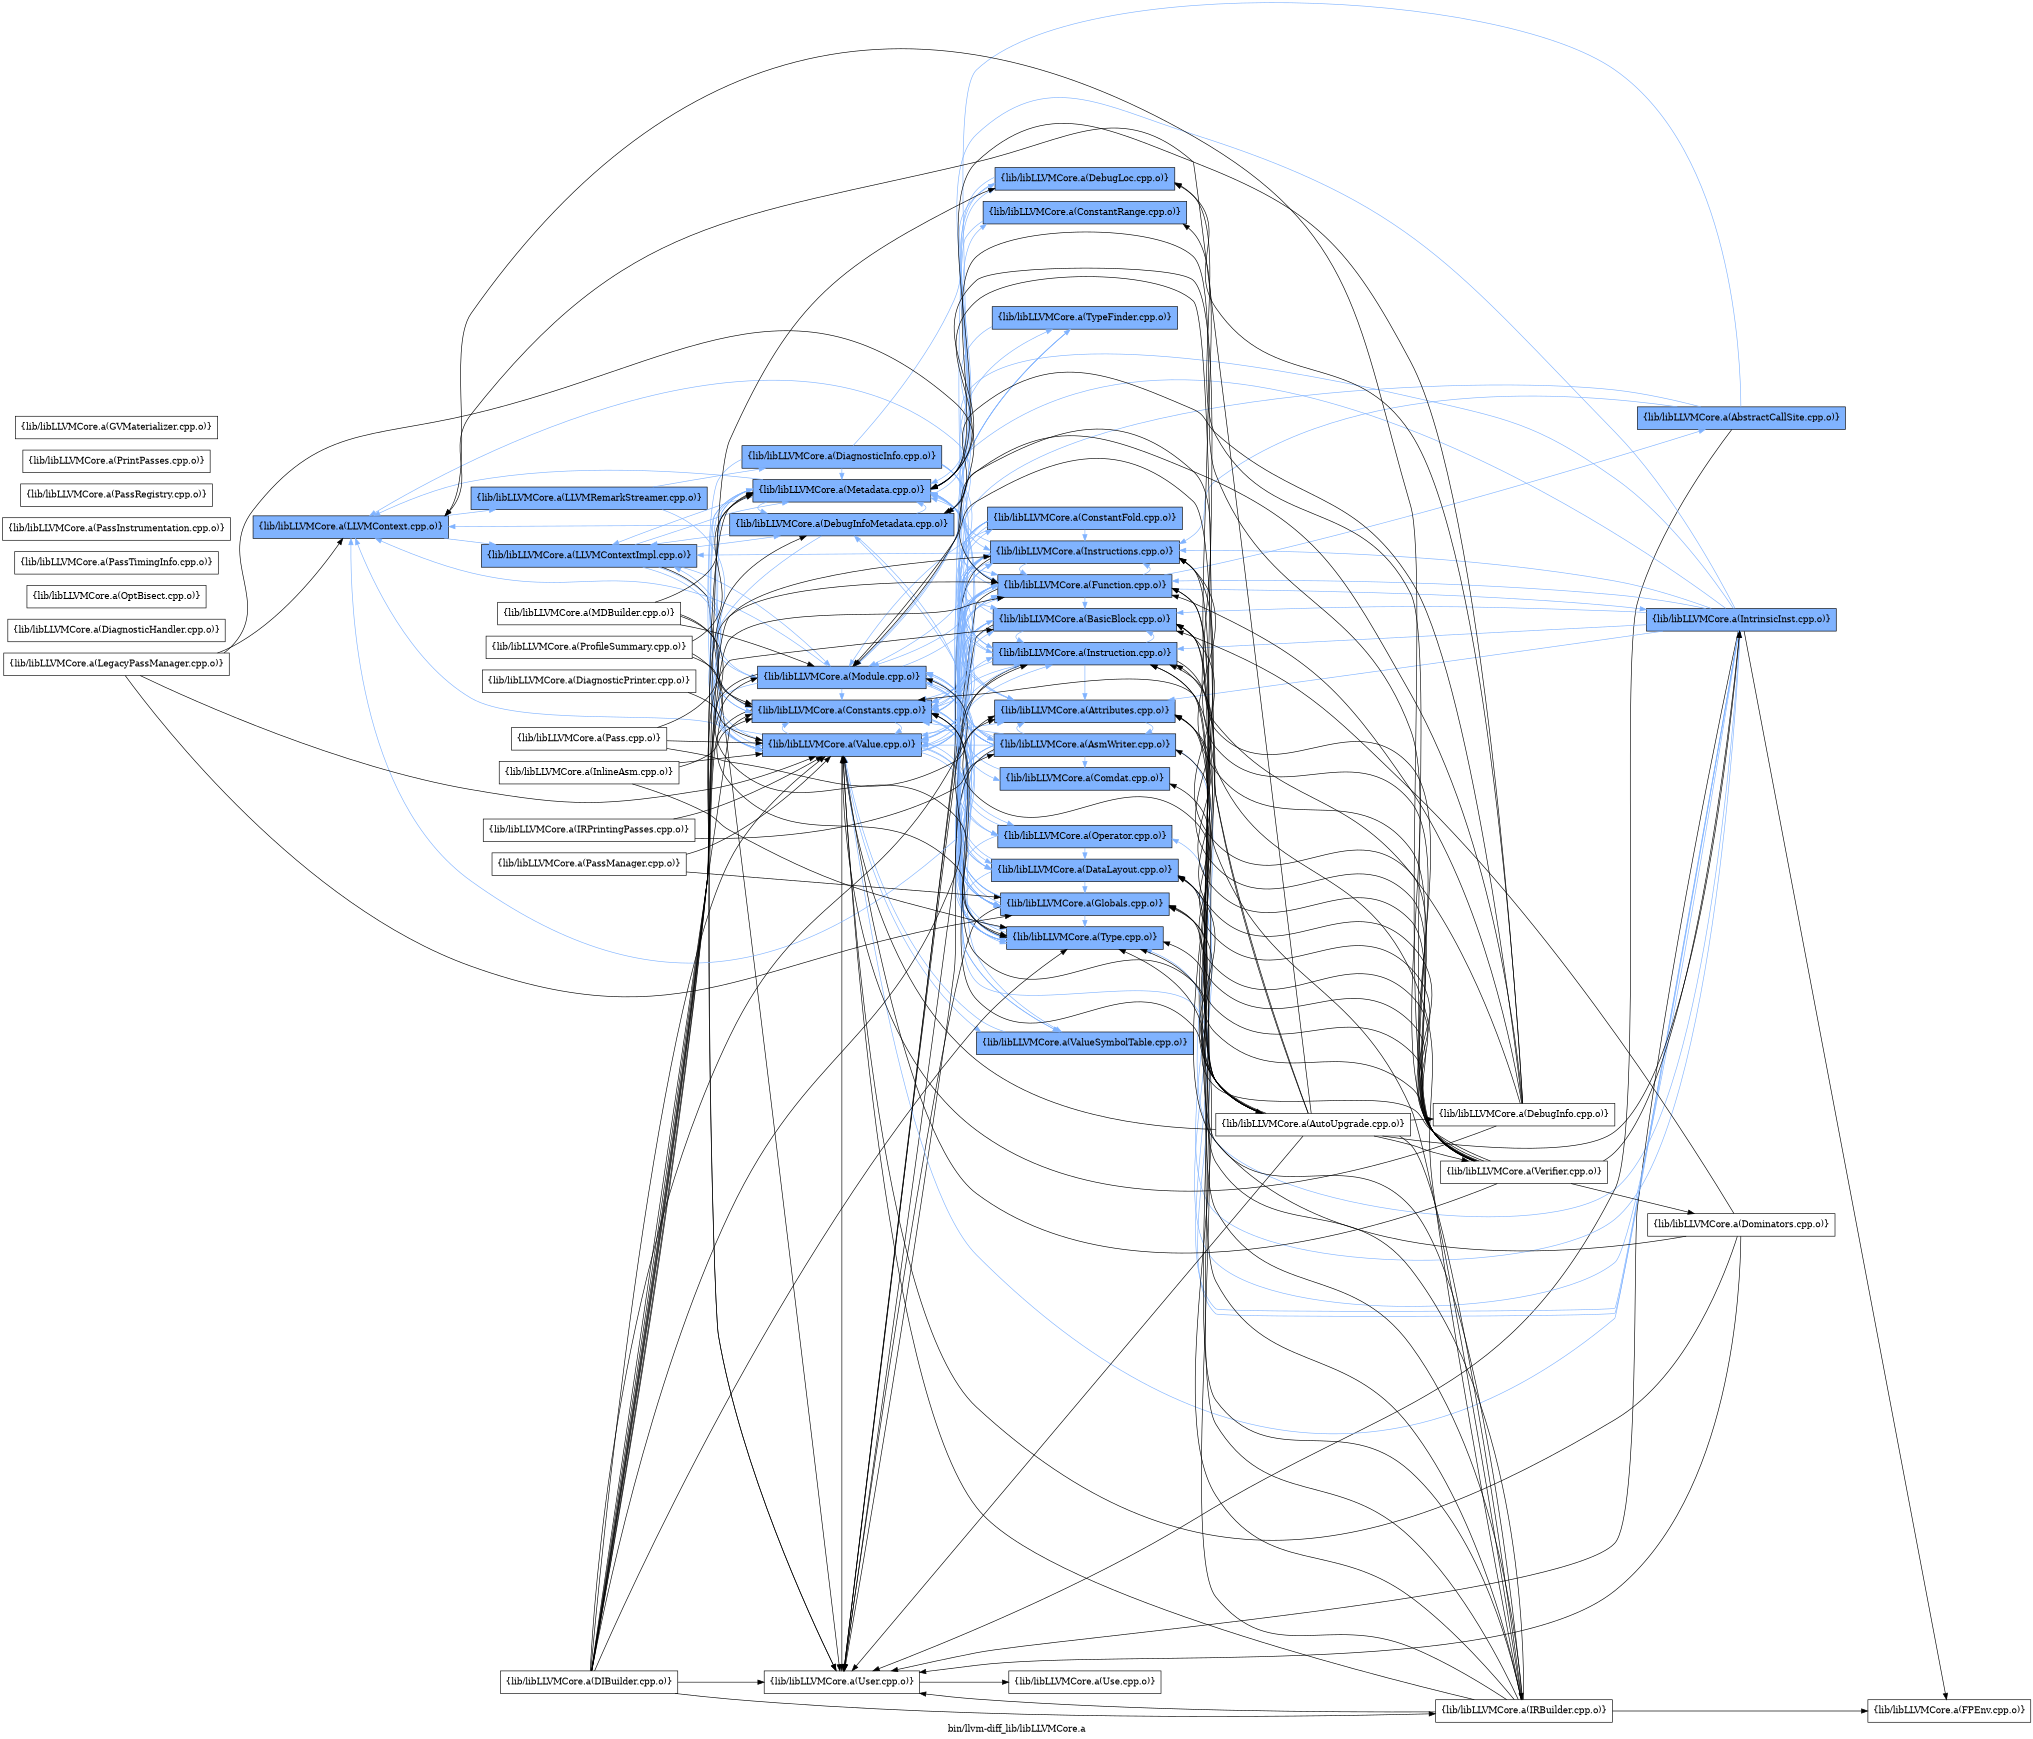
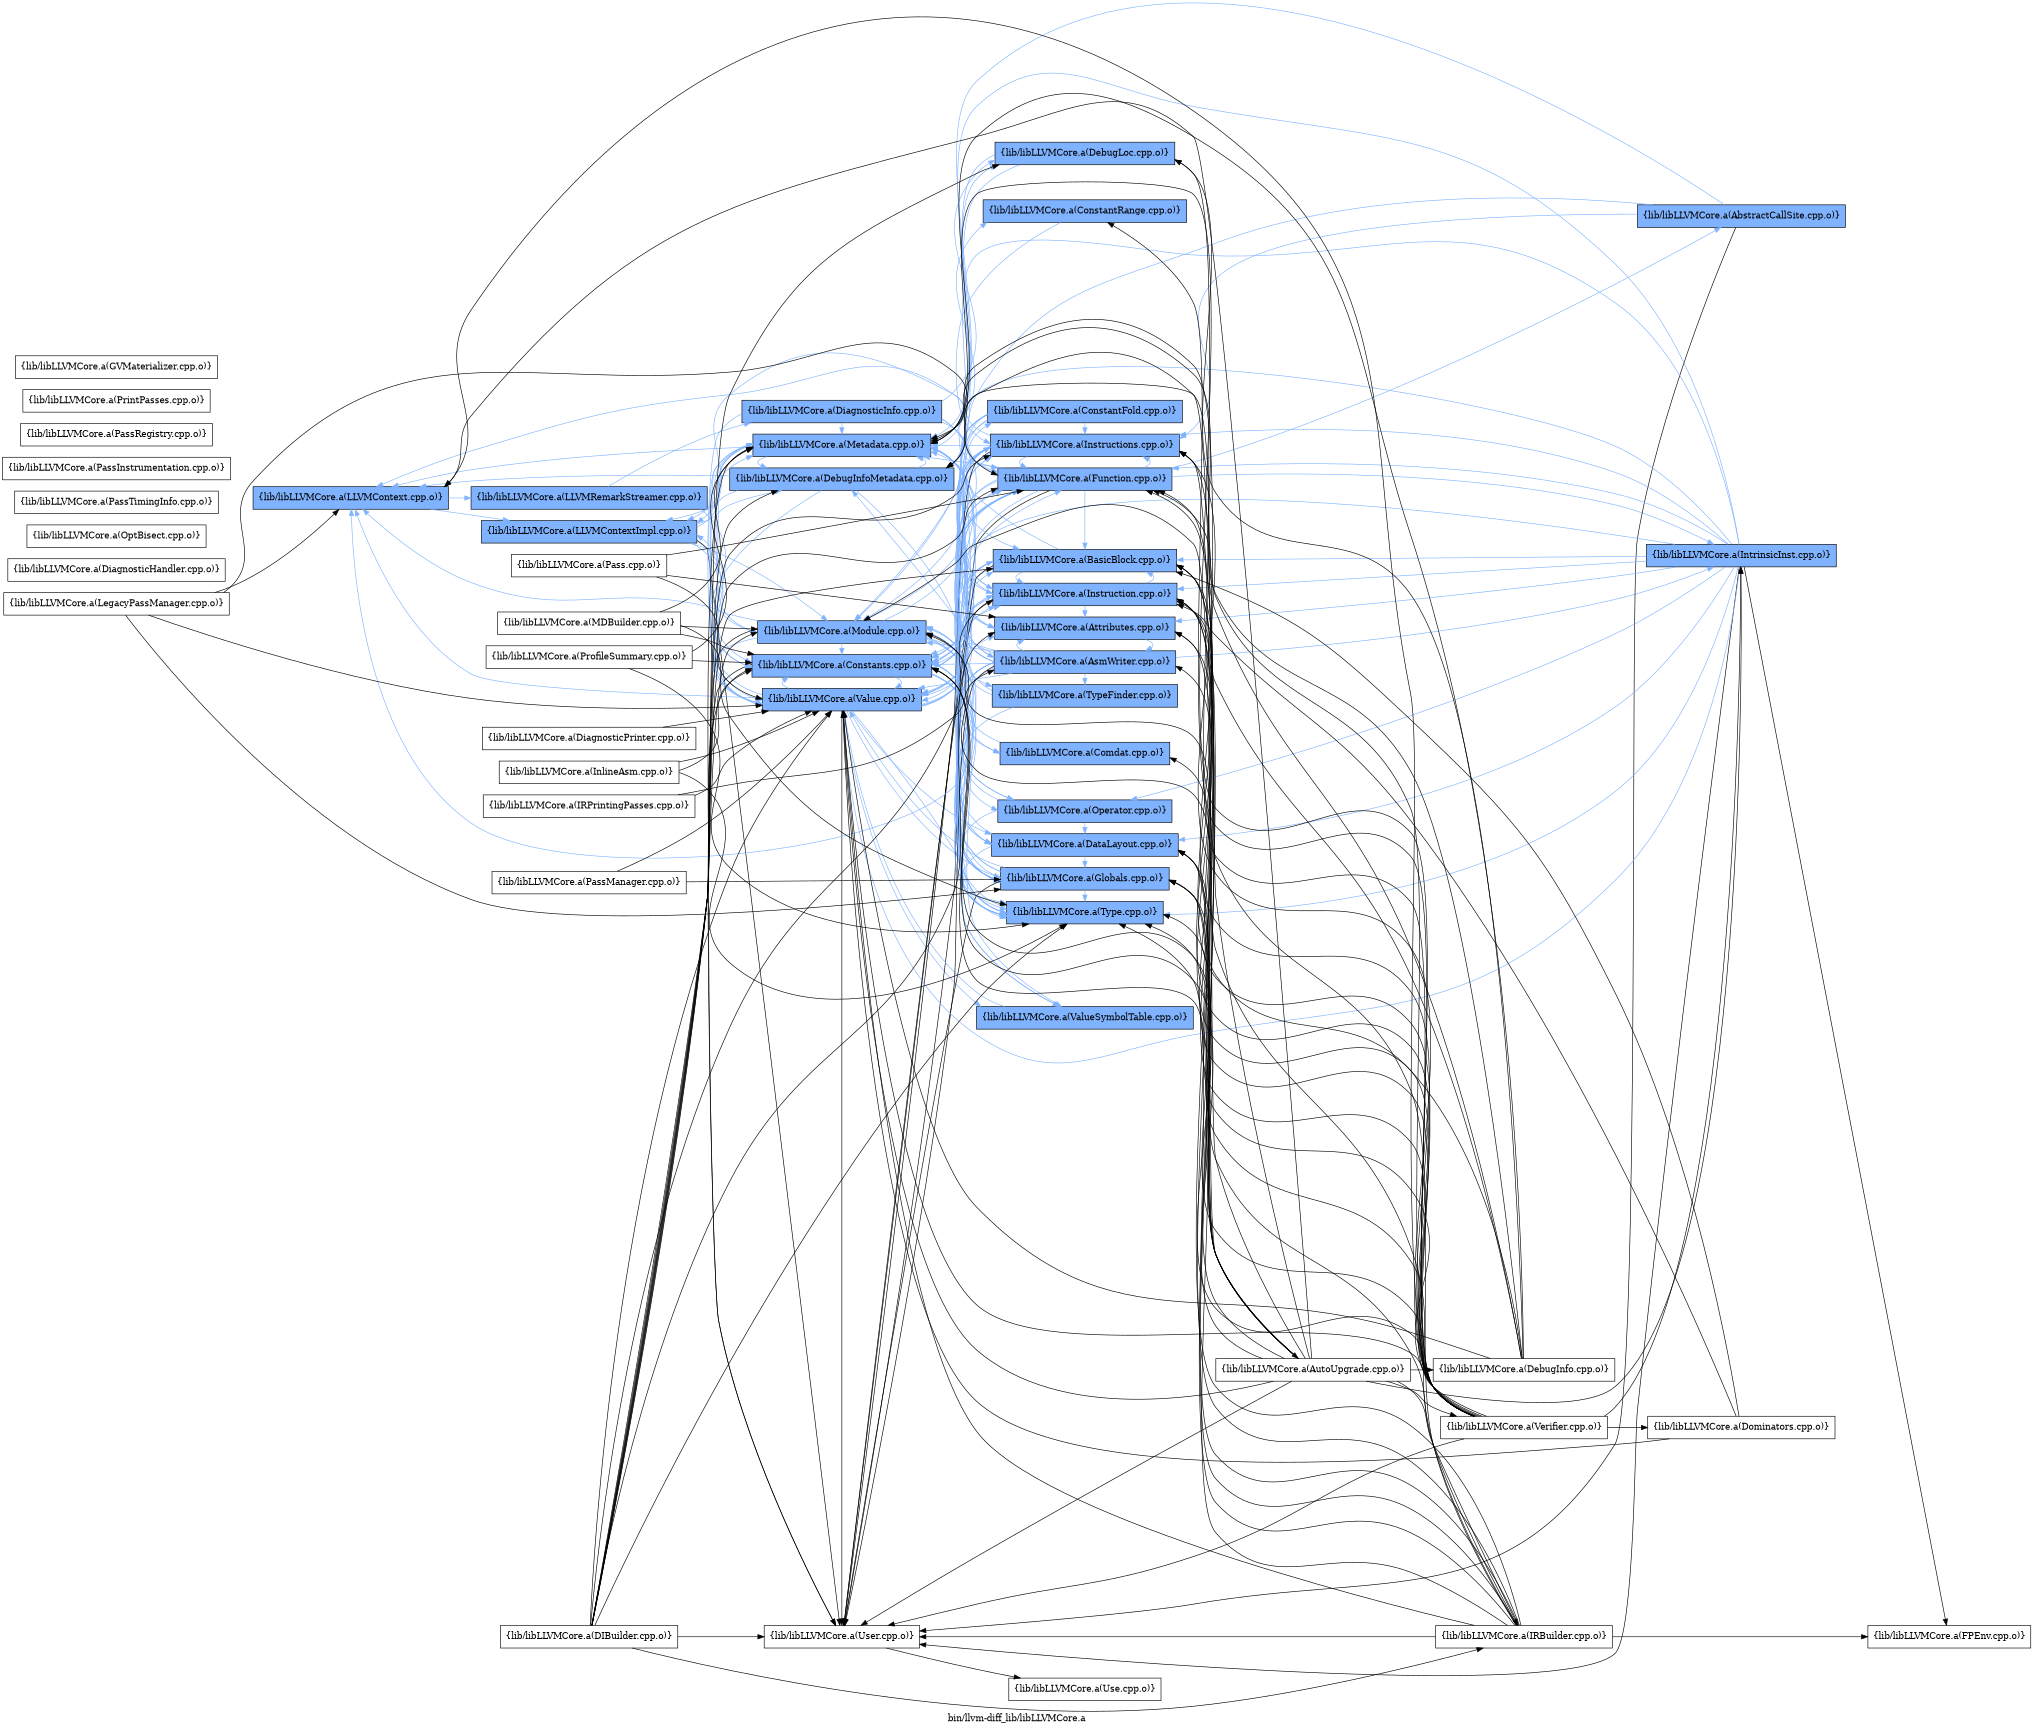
edge "{lib/libLLVMCore.a(IRBuilder.cpp.o)}" -> "{lib/libLLVMCore.a(Attributes.cpp.o)}": removed
edge "{lib/libLLVMCore.a(Dominators.cpp.o)}" -> "{lib/libLLVMCore.a(User.cpp.o)}": now "{lib/libLLVMCore.a(Verifier.cpp.o)}" -> "{lib/libLLVMCore.a(User.cpp.o)}"
